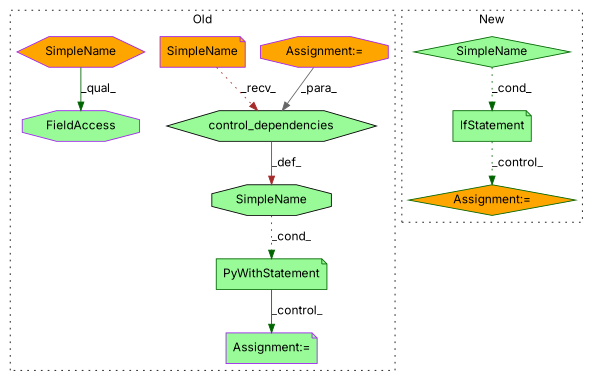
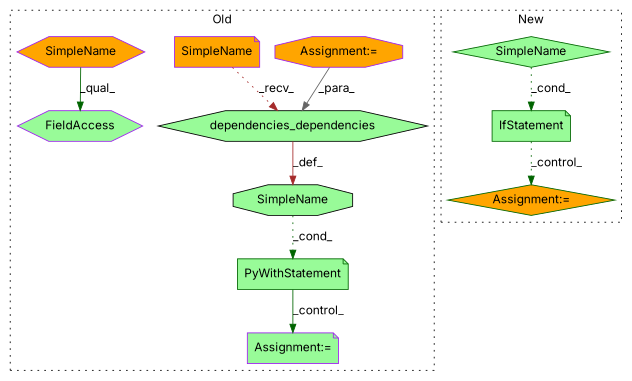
node "FieldAccess": shape octagon -> hexagon
node "control_dependencies": label "control_dependencies" -> "dependencies_dependencies"
